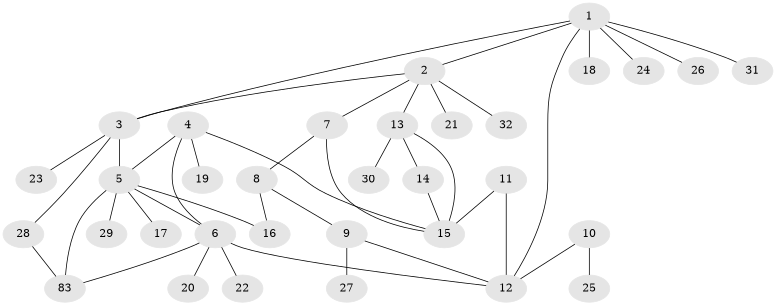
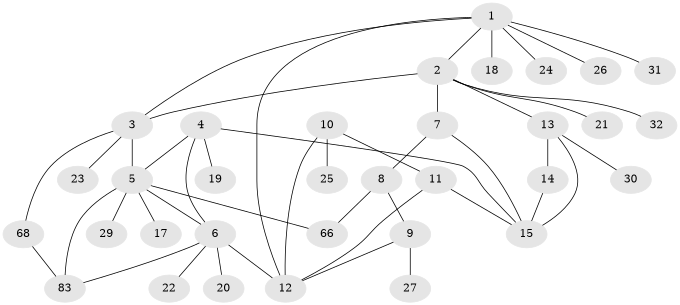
edge "10" -- "11": added
node "28": label "28" -> "68"
node "16": label "16" -> "66"
